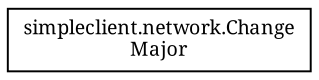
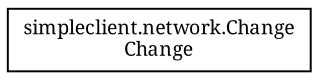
node "simpleclient.network.Change Major": label "simpleclient.network.Change Major" -> "simpleclient.network.Change Change"
